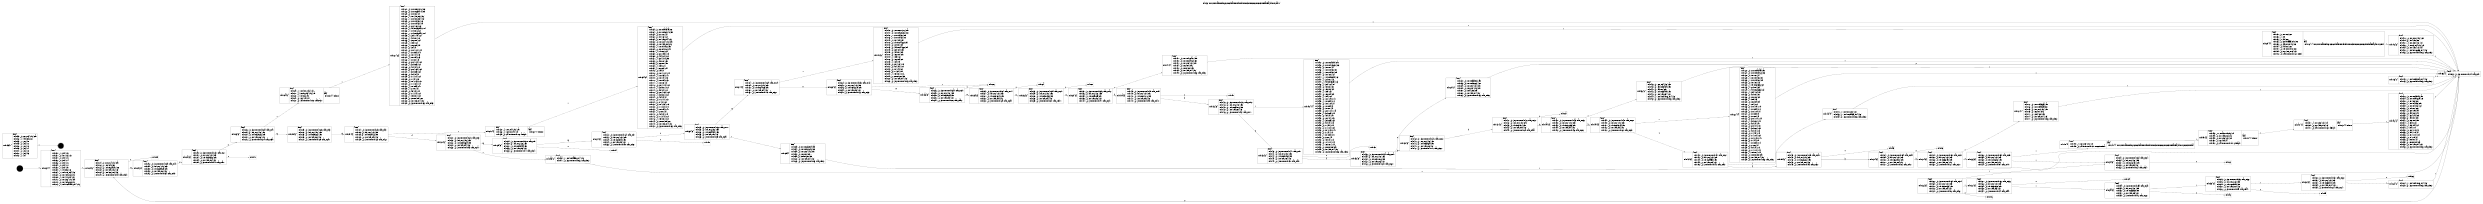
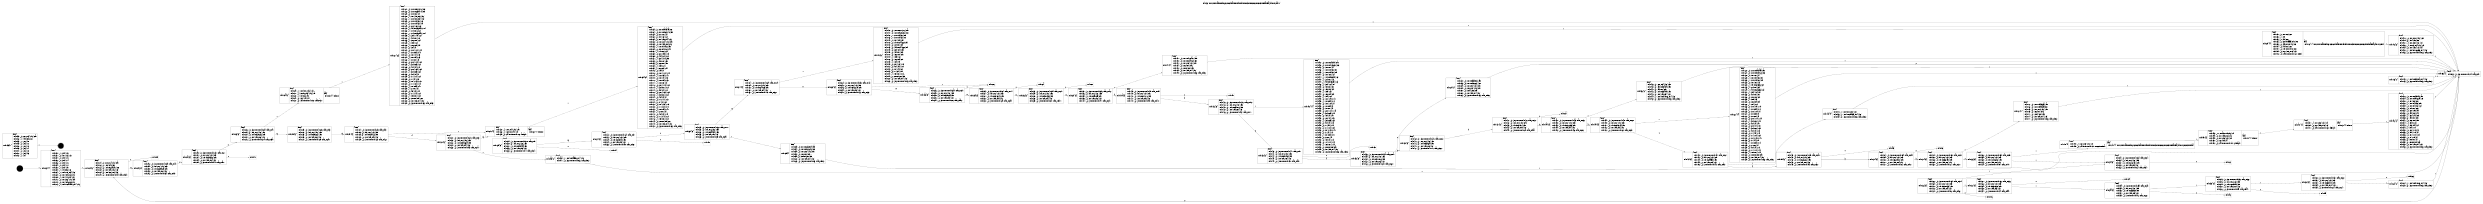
edge "0x401310 [25]" -> "0x401329 [25]": now "0x401310 [25]" -> "0x4016b2 [13]"
